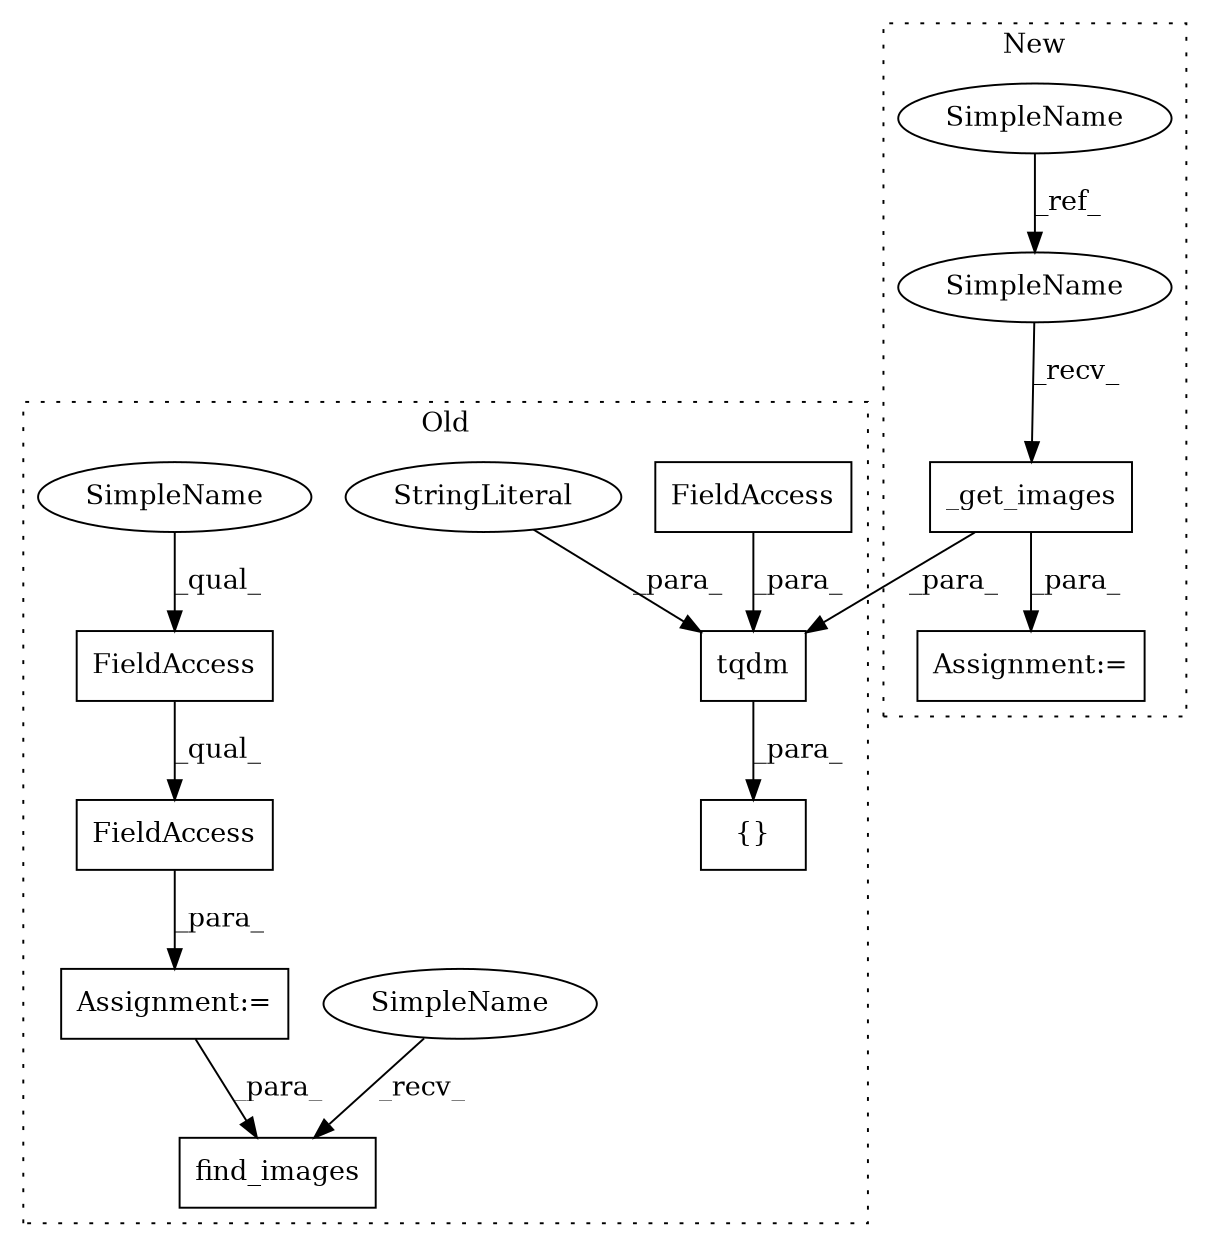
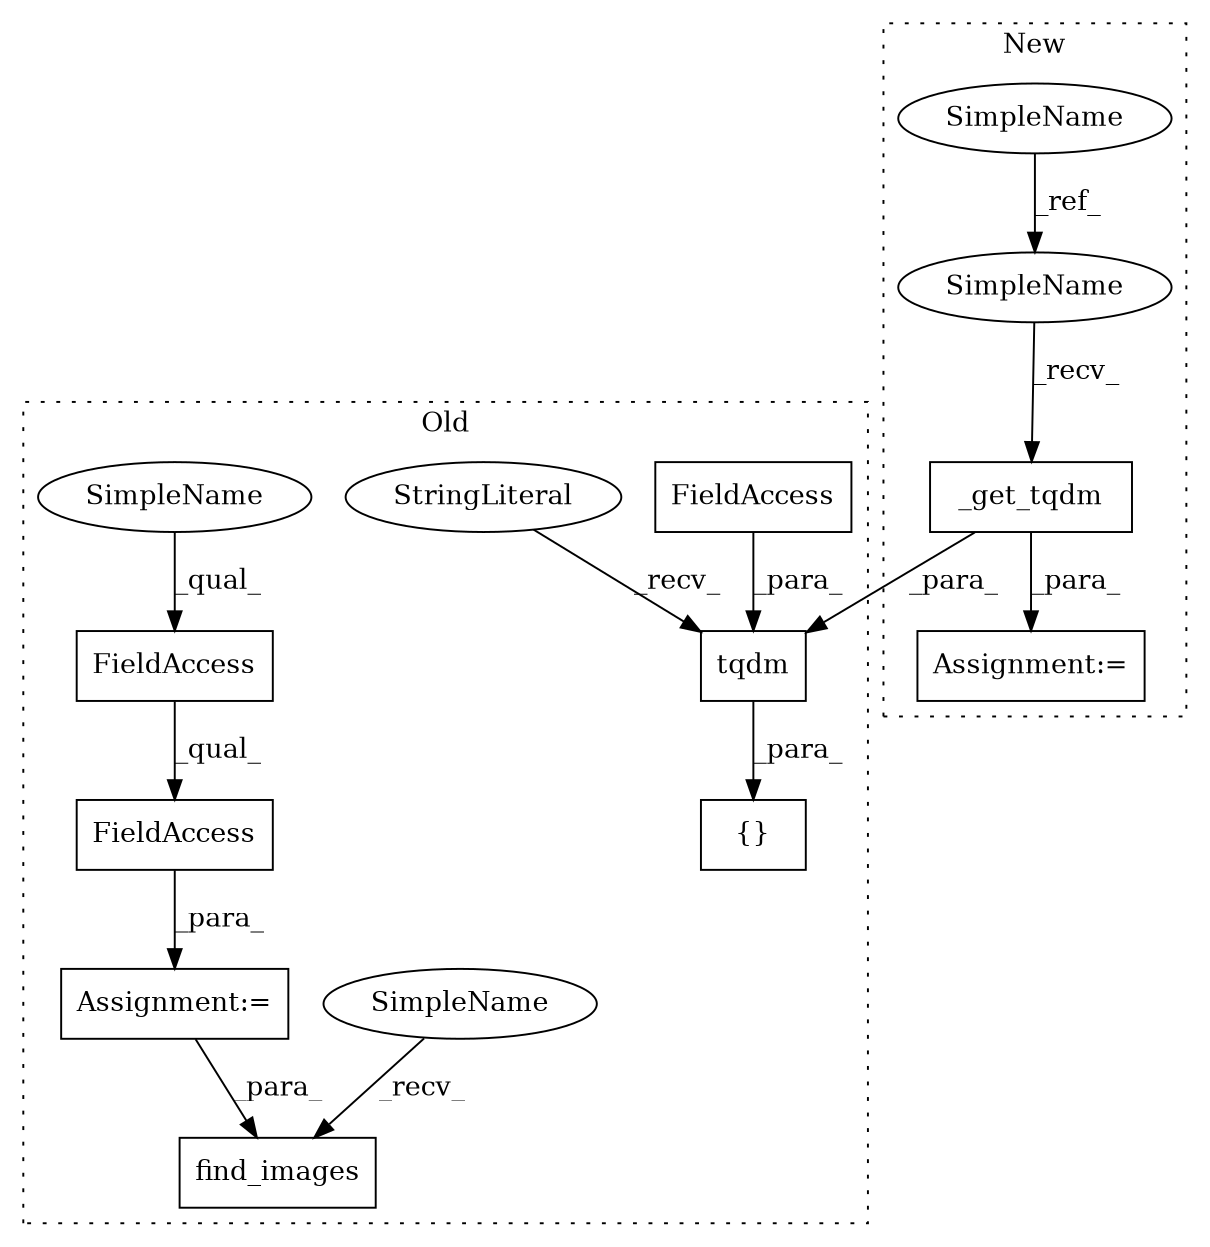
node "_get_images": label "_get_images" -> "_get_tqdm"
edge "StringLiteral" -> "tqdm": label "_para_" -> "_recv_"
